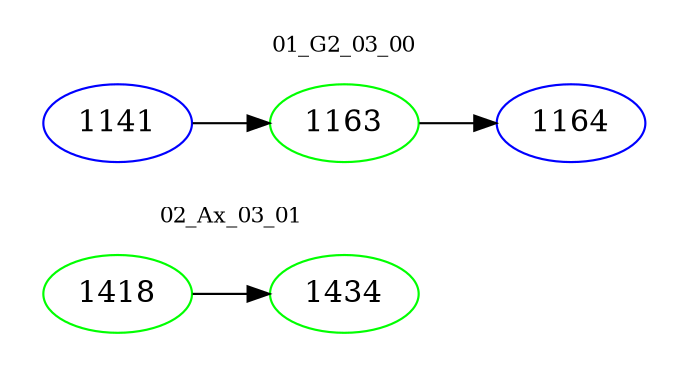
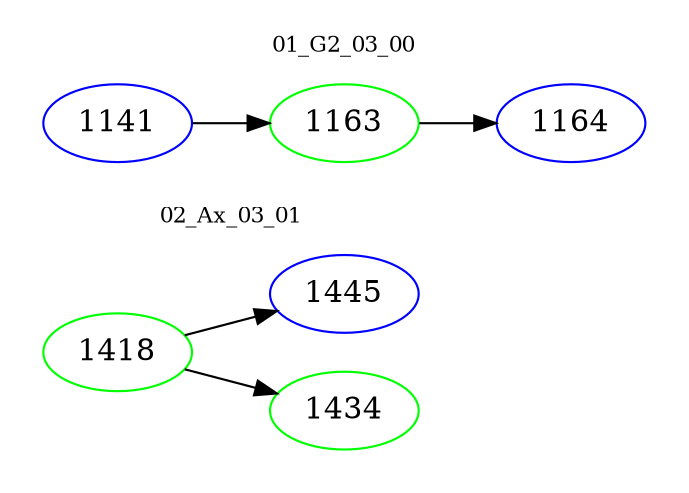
node "1445": added
